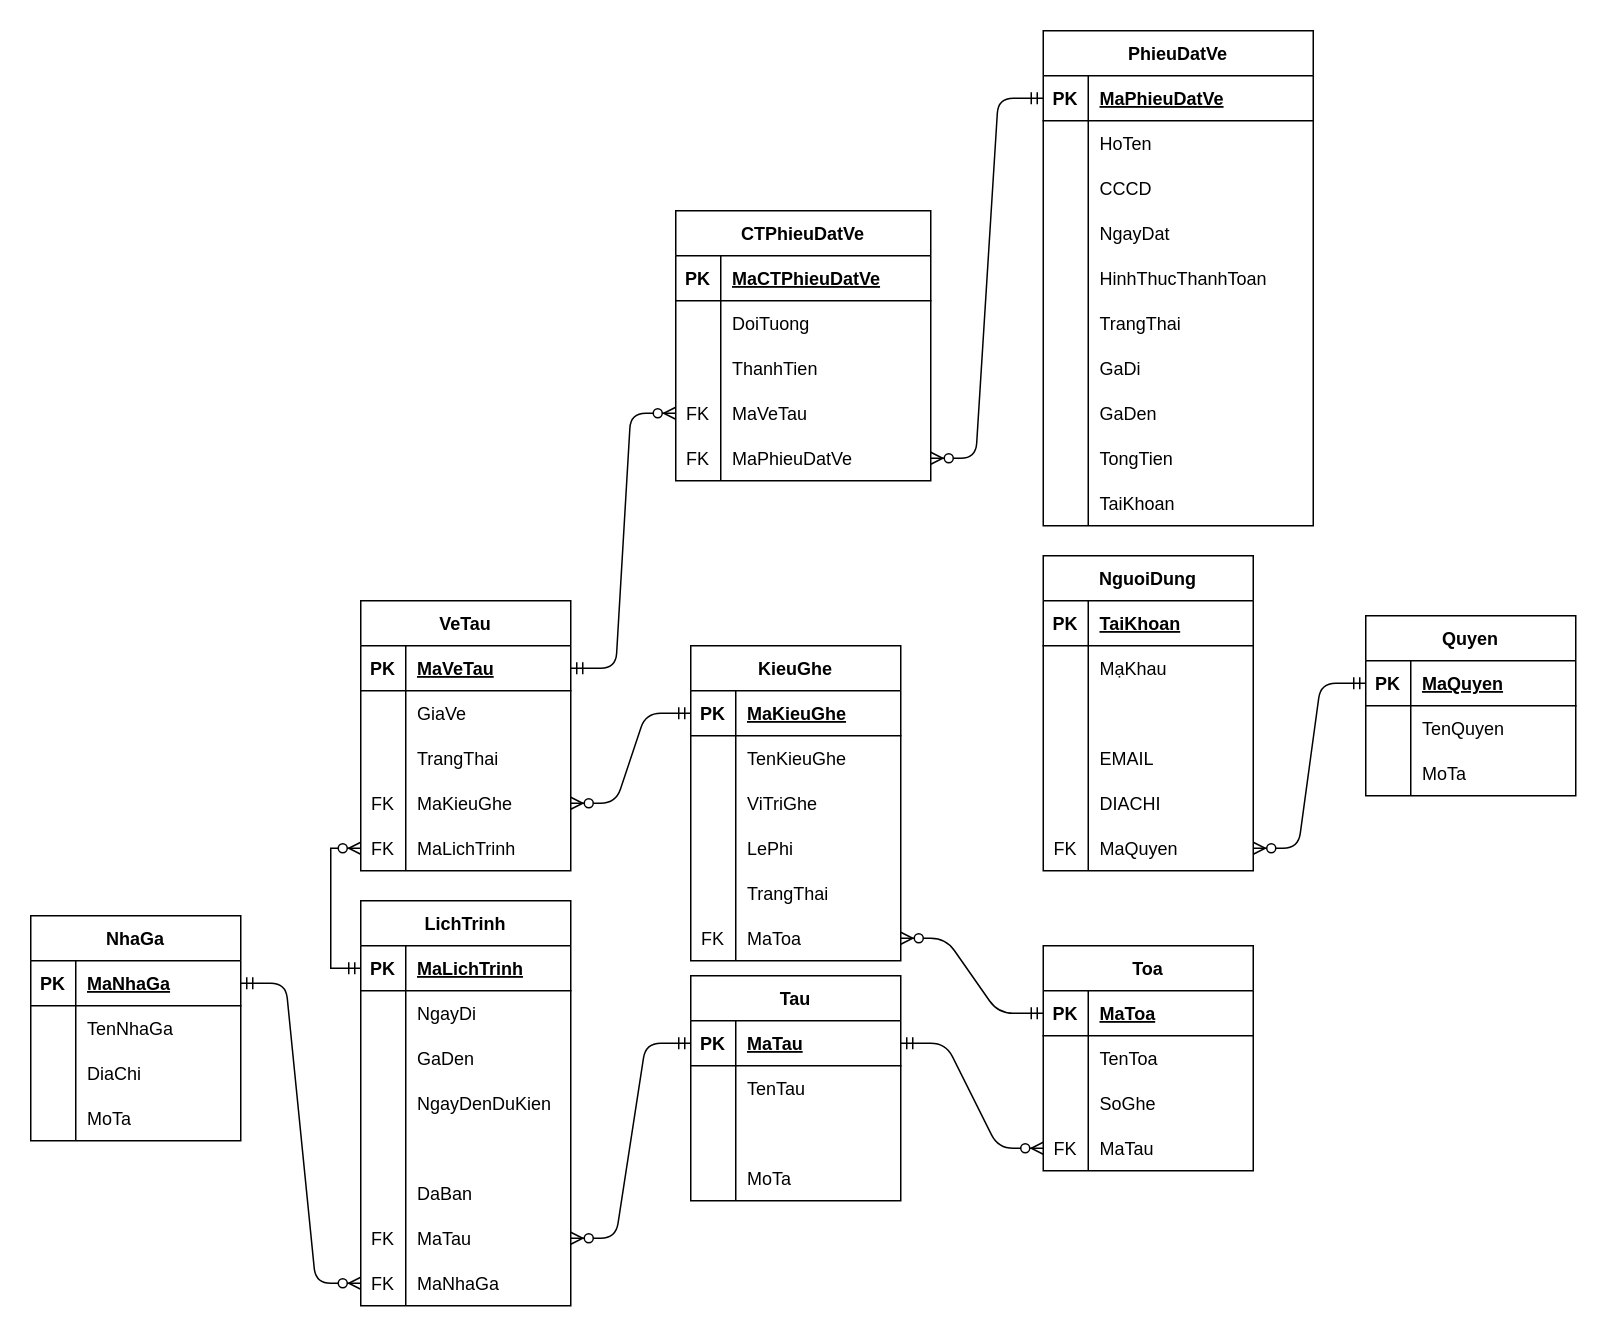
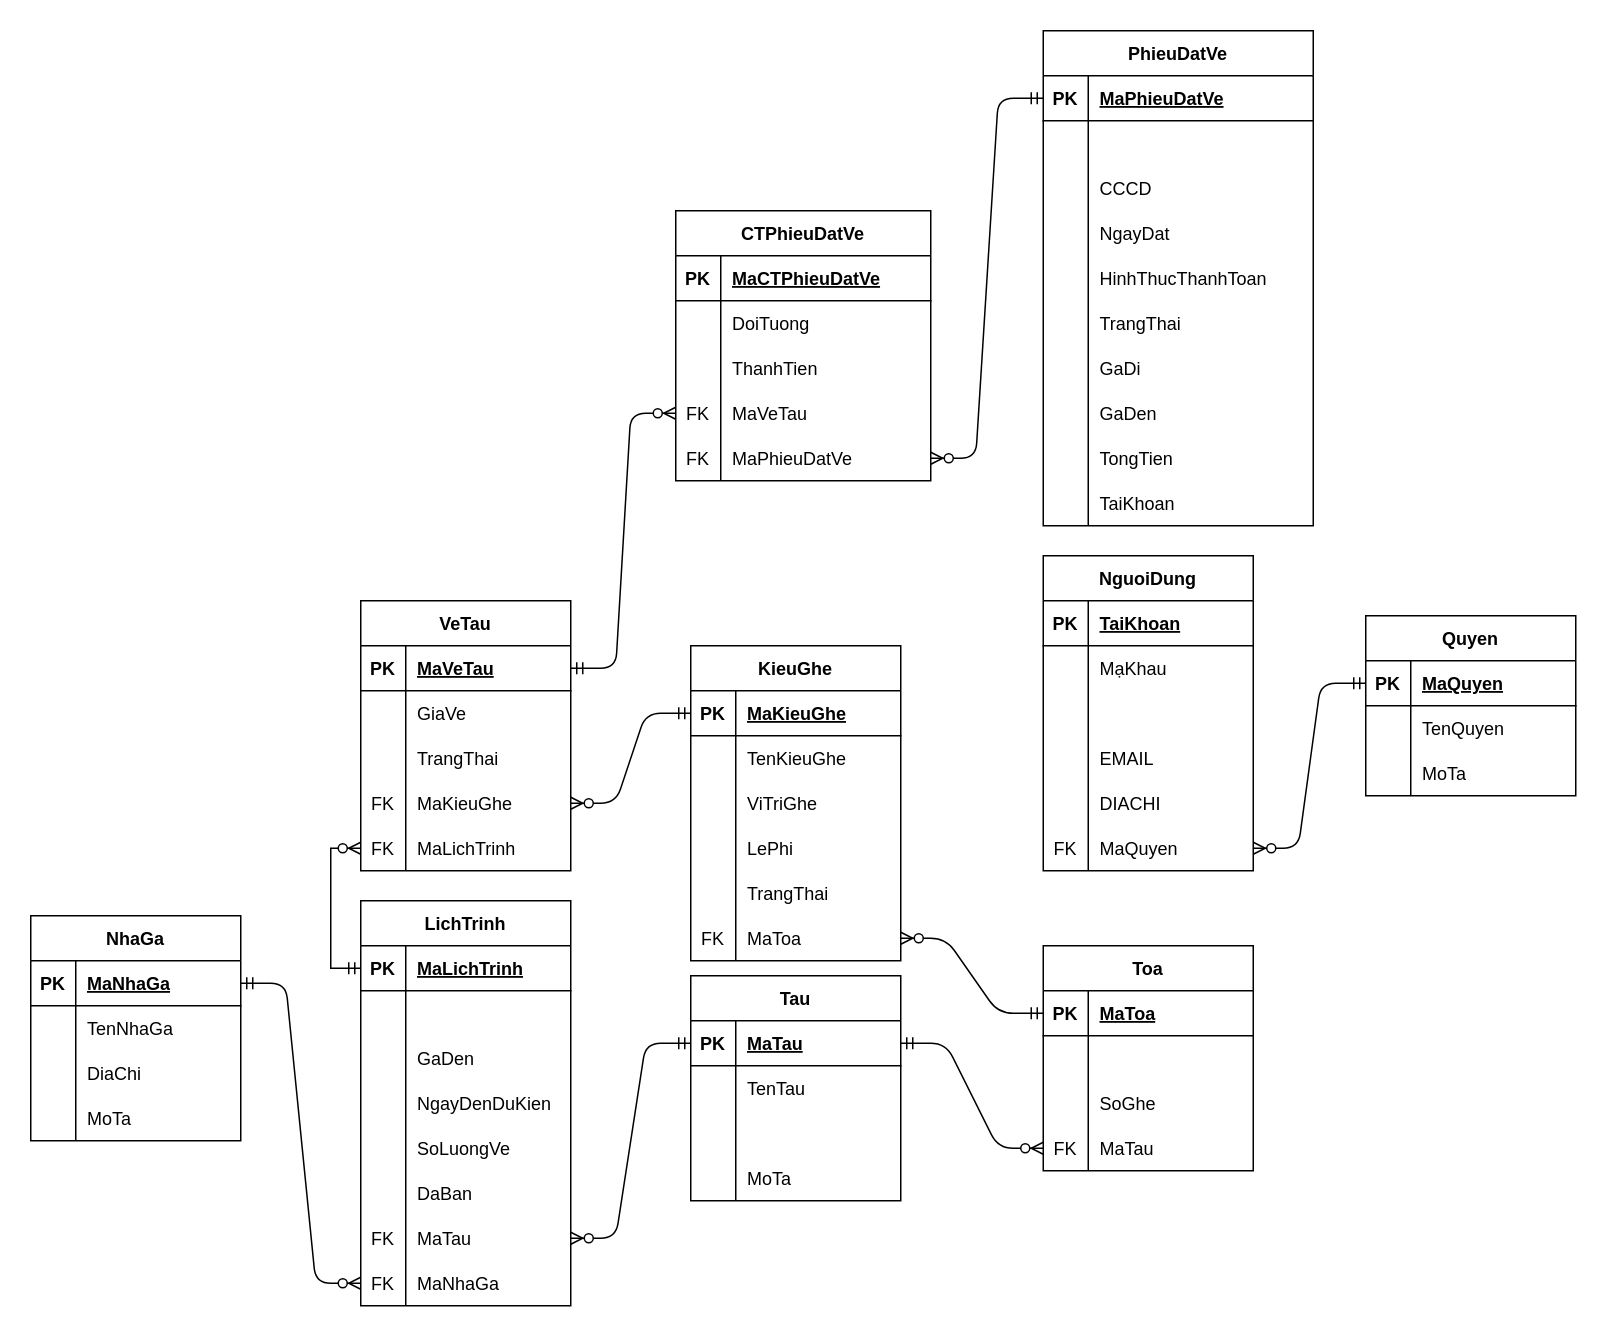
node "HoTen": removed
node "NgayDi": removed
node "TenToa": removed
node "SoLuongVe": added
